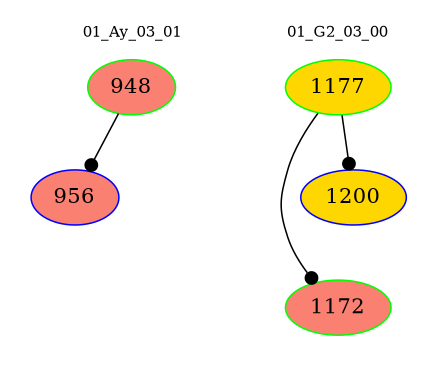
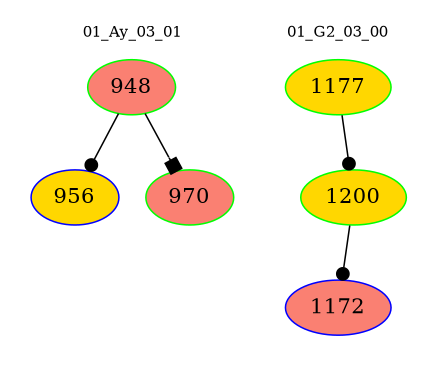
edge "1177" -> "1172": now "1200" -> "1172"
node "956": fillcolor salmon -> gold
node "970": added
node "1200": color blue -> green
node "1172": color green -> blue
